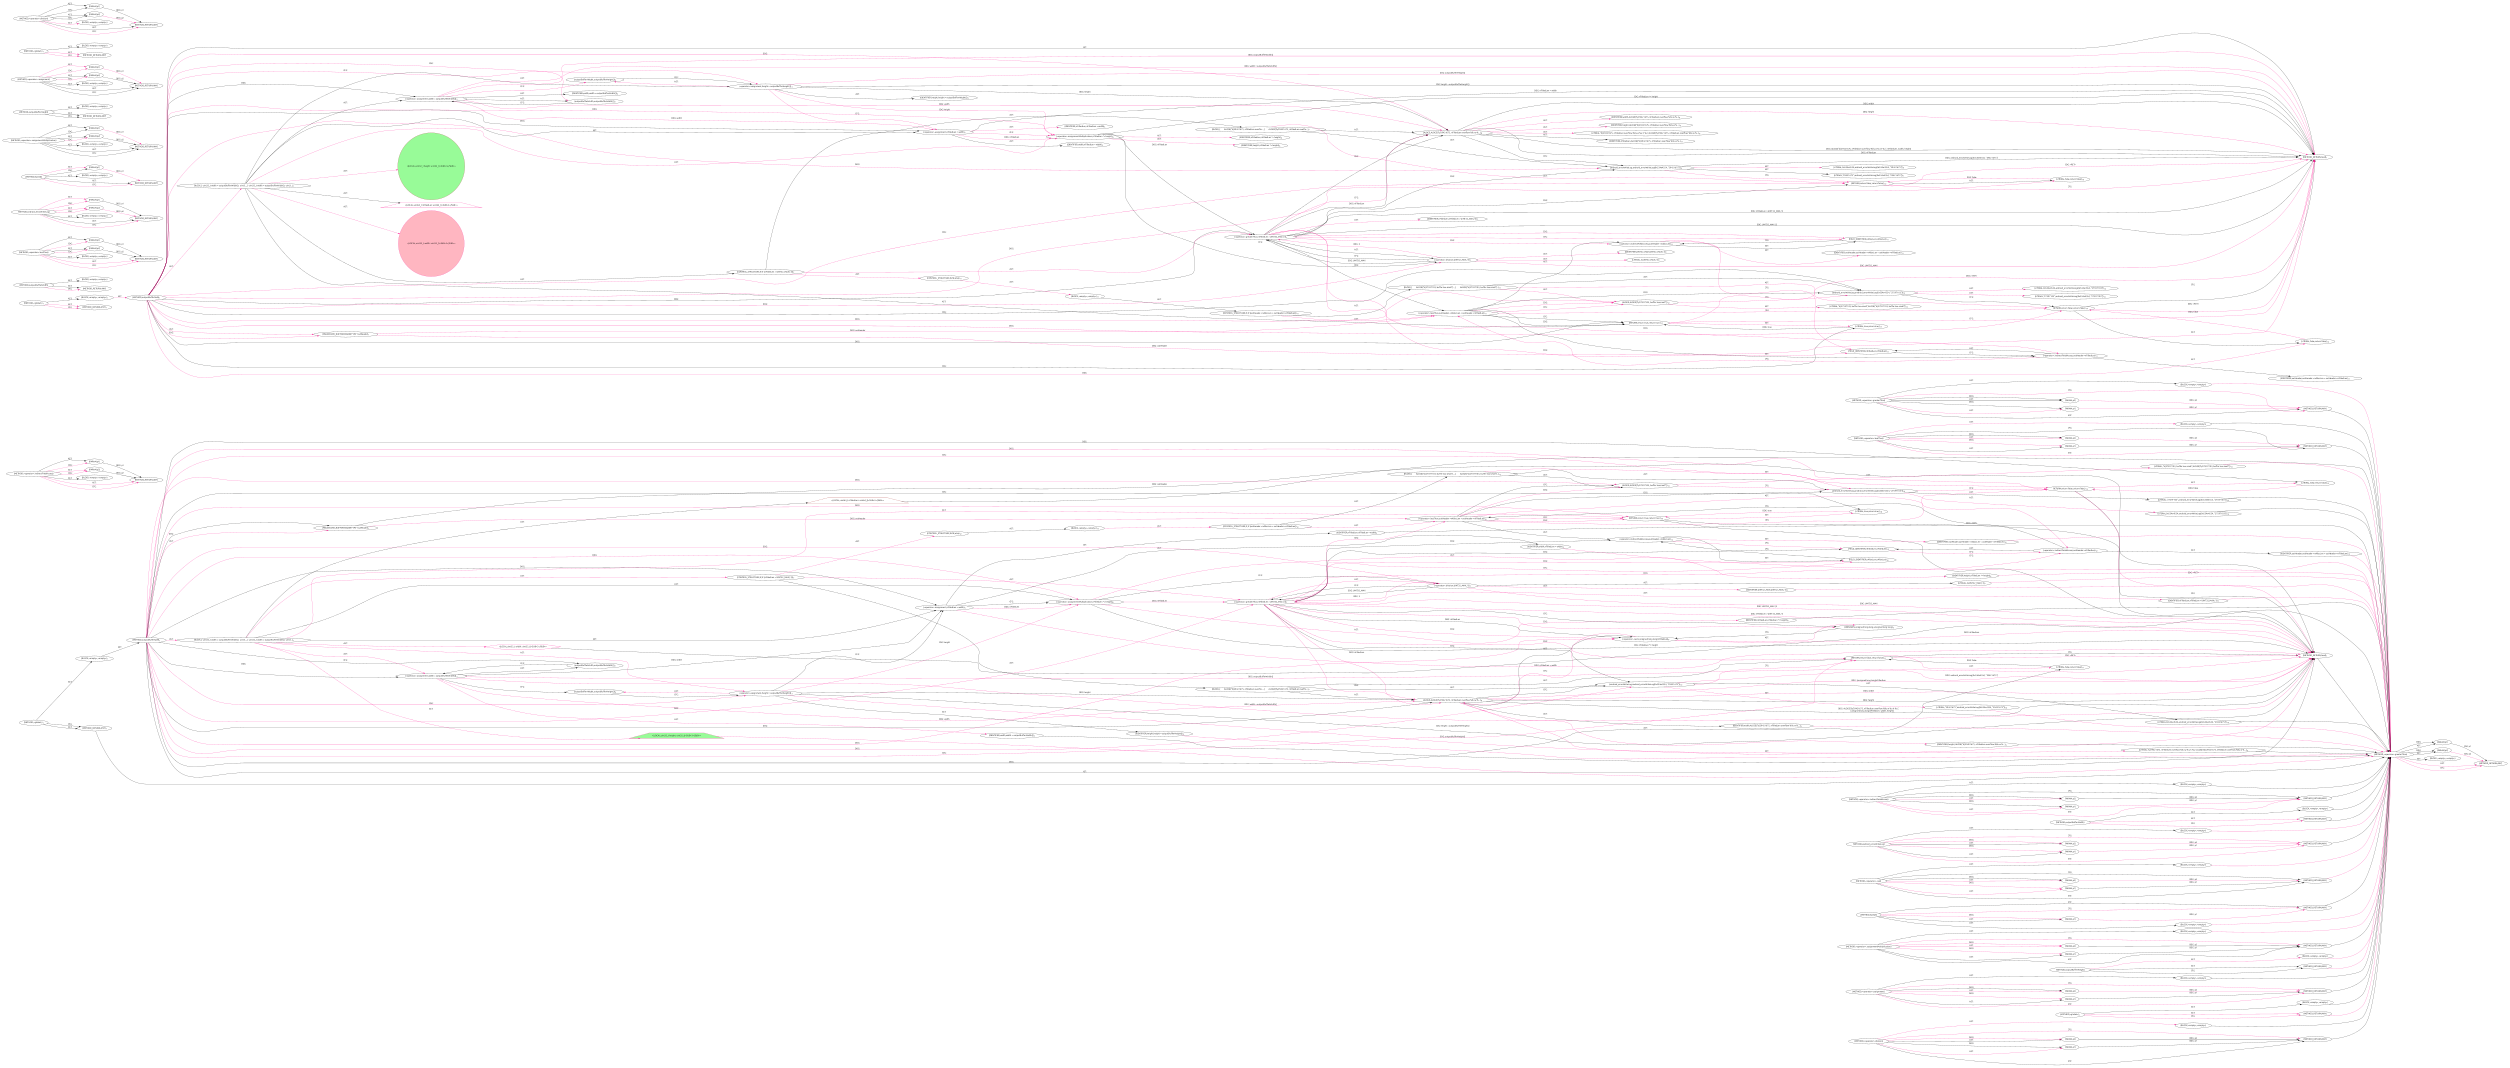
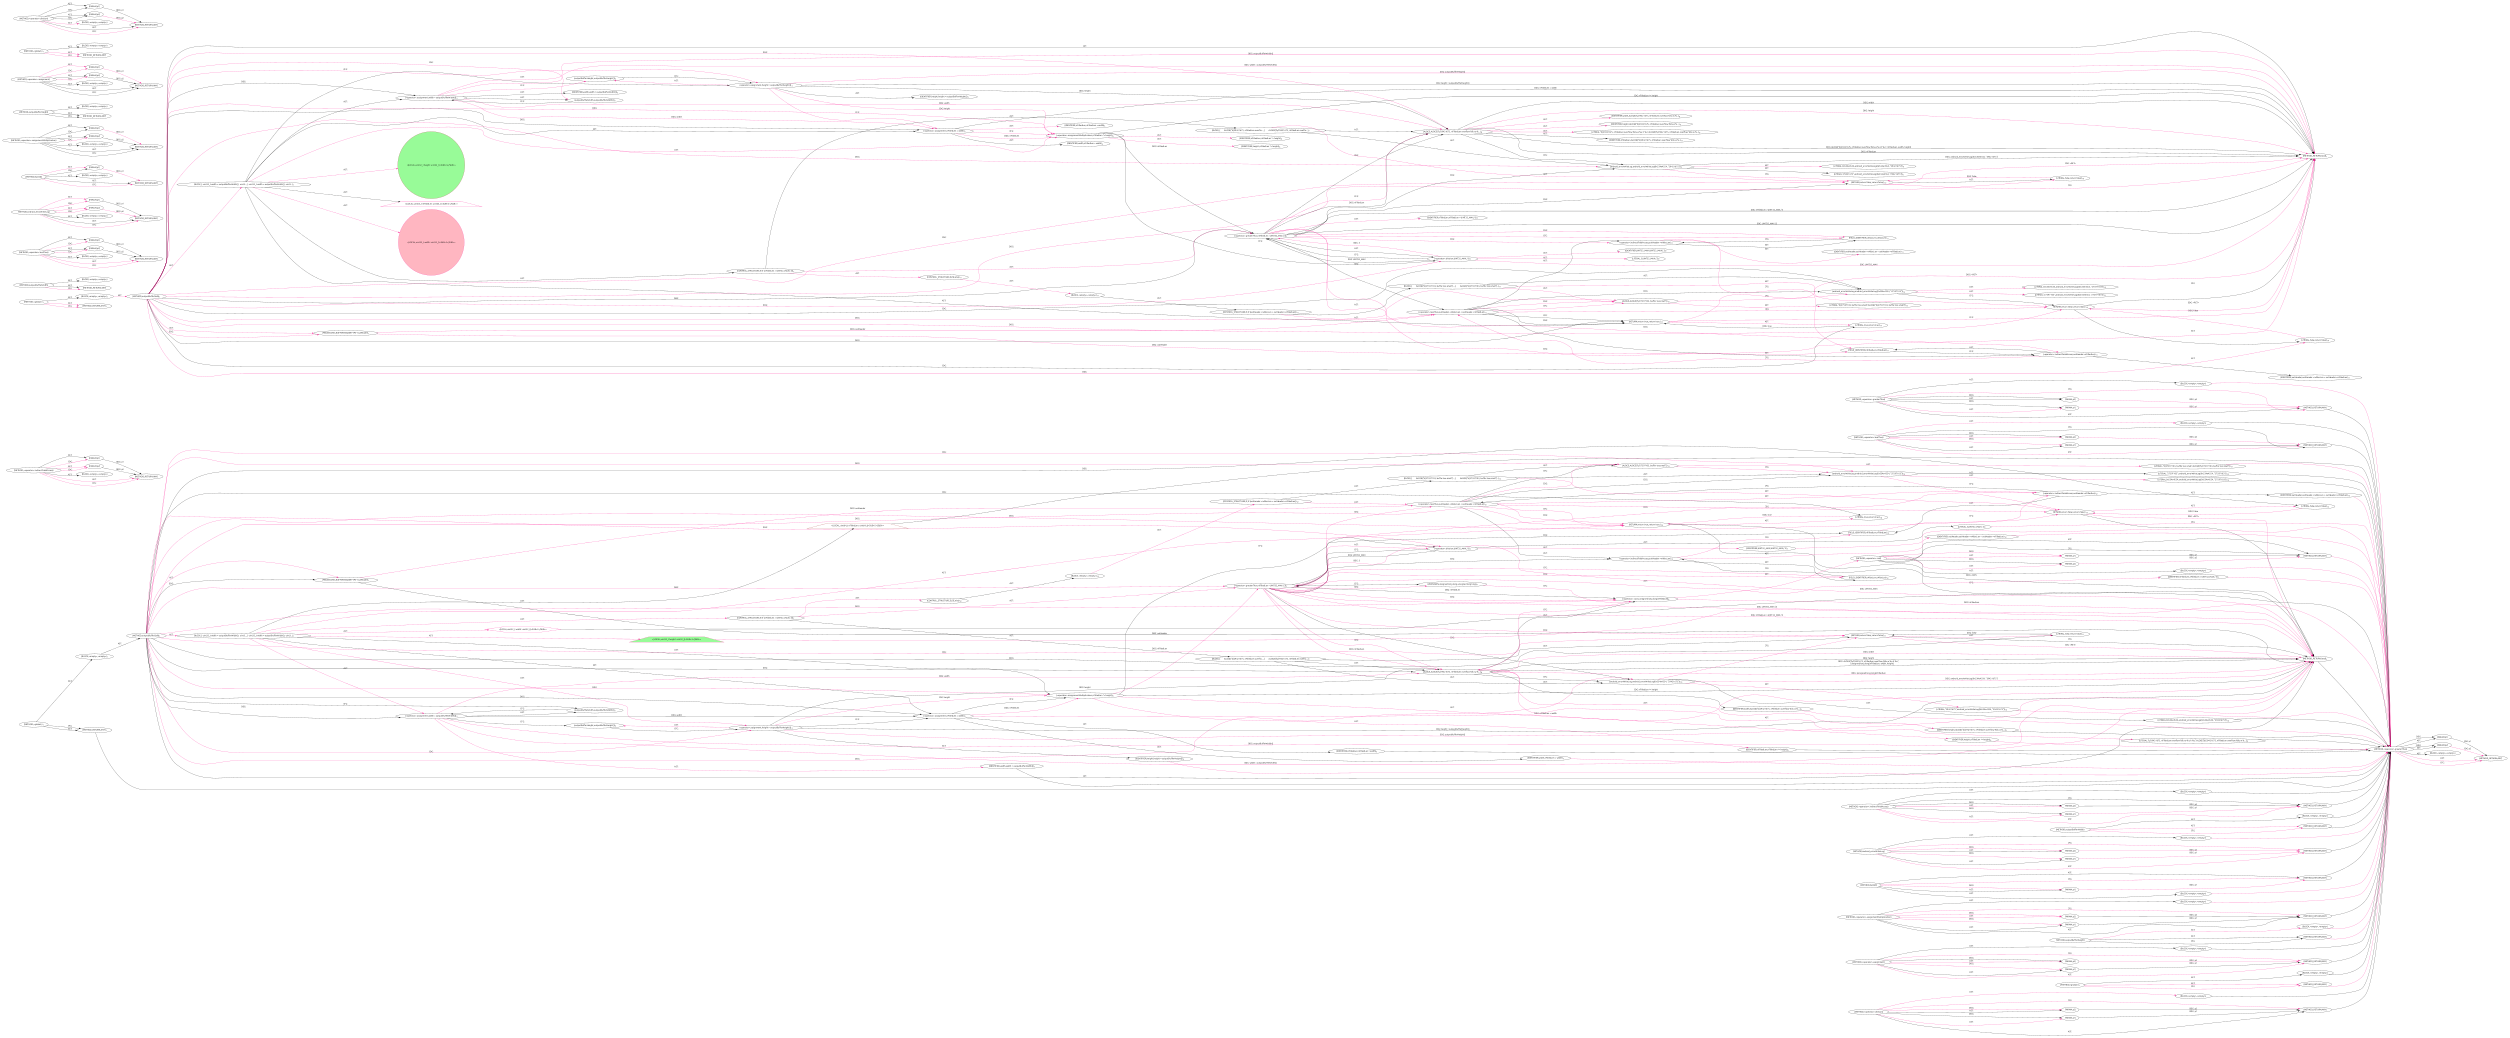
edge "(UNKNOWN,unsigned long long,unsigned long long)" -> "(<operator>.cast,(unsigned long long)nFilledLen)": color black -> deeppink
edge "(<operator>.cast,(unsigned long long)nFilledLen)" -> "(UNKNOWN,unsigned long long,unsigned long long)": now "(<operator>.cast,(unsigned long long)nFilledLen)" -> "(METHOD,<operator>.cast)"
